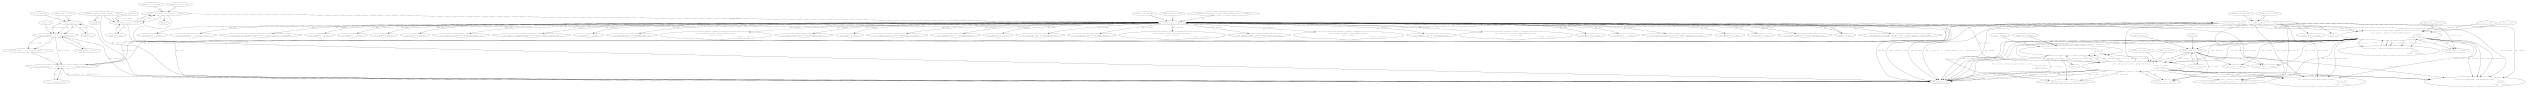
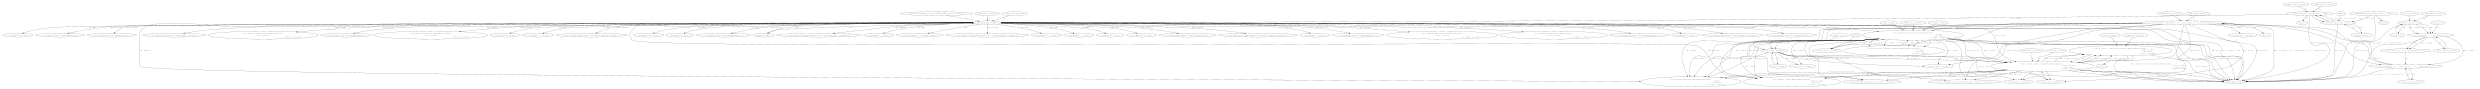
node "(Call,voffset + p->vsize)": added
